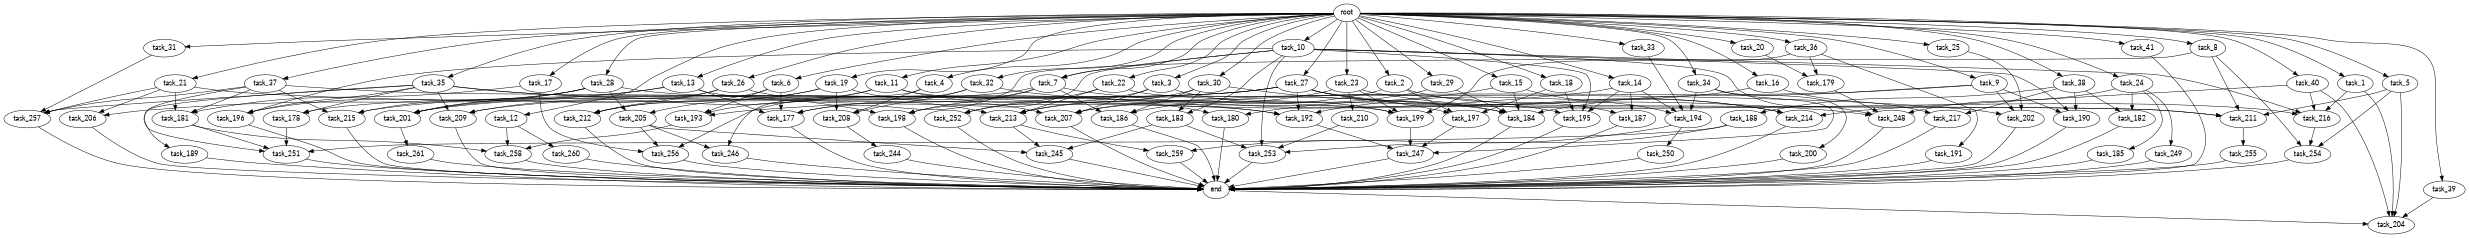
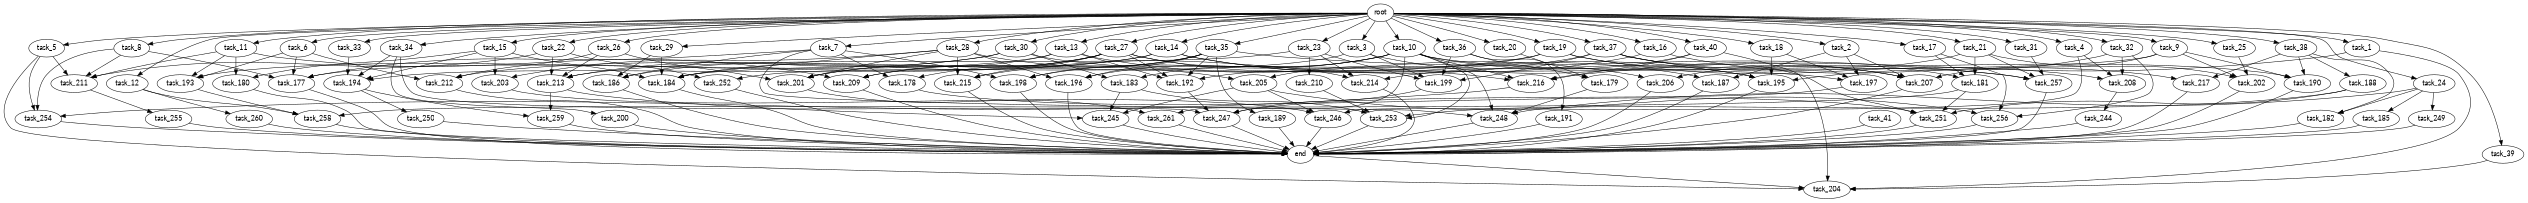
edge "root" -> "task_41": removed
edge "task_10" -> "task_7": now "task_10" -> "task_261"
node "task_203": added
